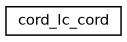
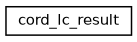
node "cord_lc_cord": label "cord_lc_cord" -> "cord_lc_result"
